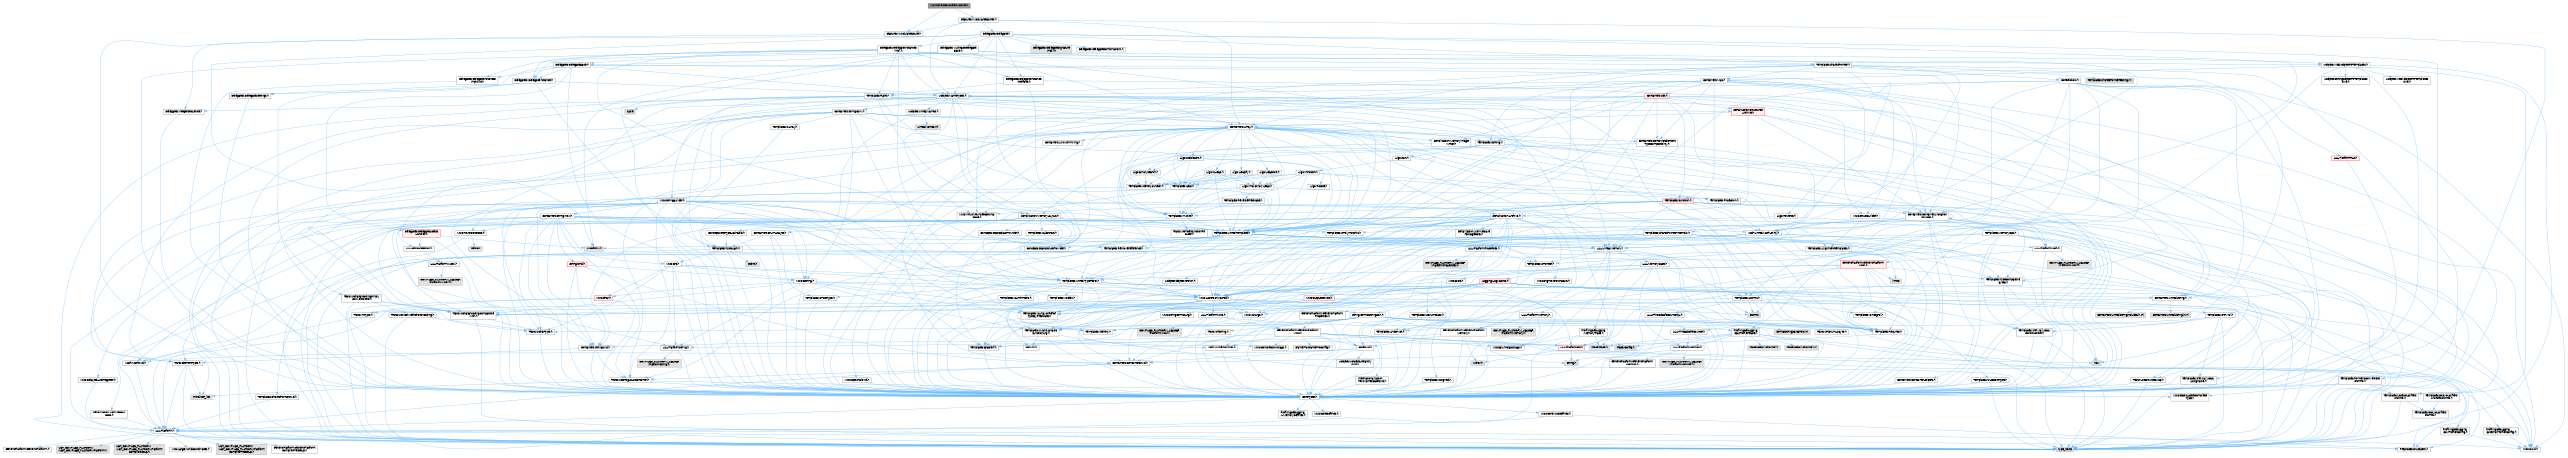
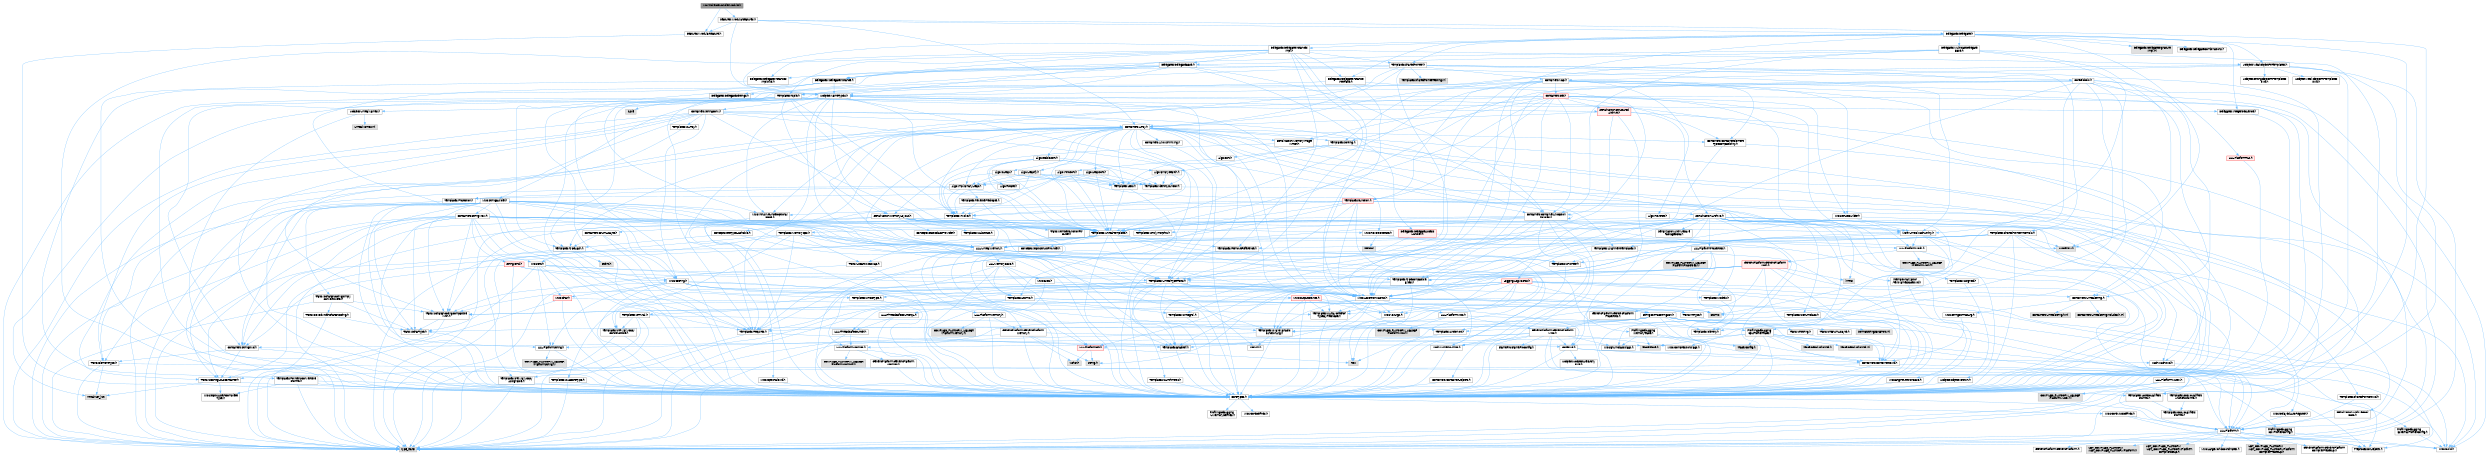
node "HAL/CriticalSection.h": removed
